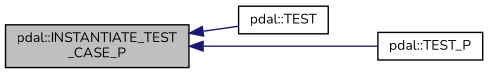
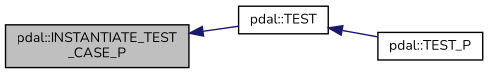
edge "pdal::TEST_P" -> "pdal::INSTANTIATE_TEST _CASE_P": now "pdal::TEST_P" -> "pdal::TEST"
